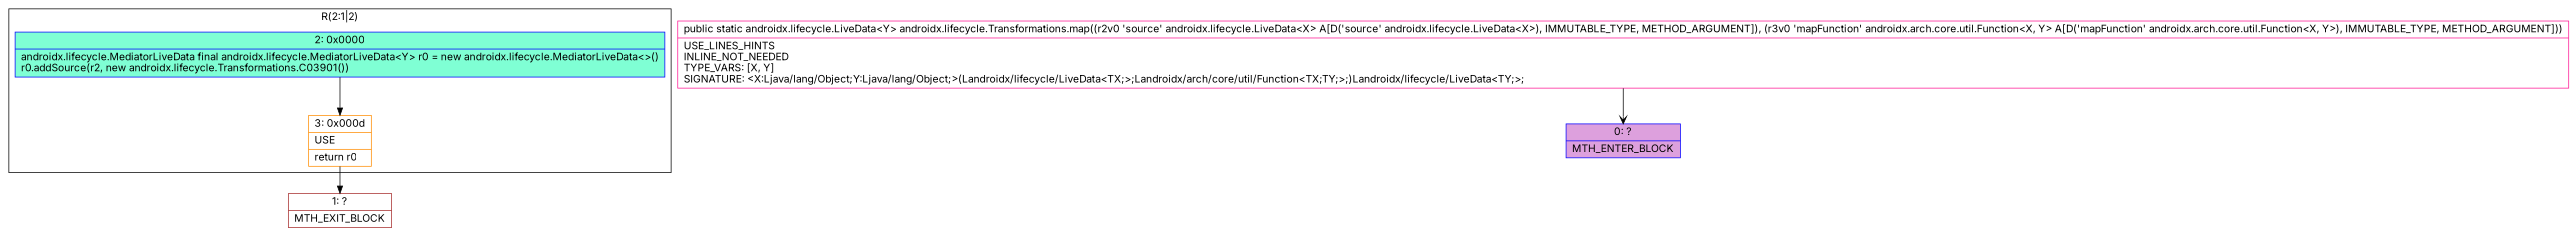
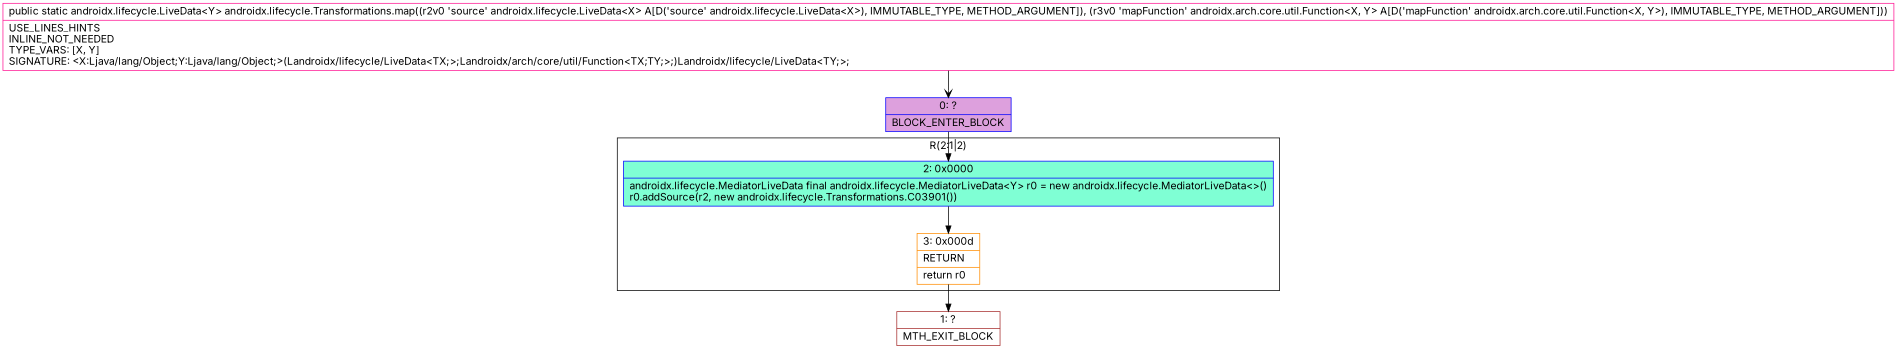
node "3: 0x000d": text "USE" -> "RETURN"
edge "0: ?" -> "2: 0x0000": added
node "0: ?": text "MTH_ENTER_BLOCK" -> "BLOCK_ENTER_BLOCK"
